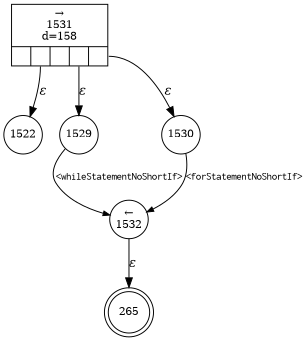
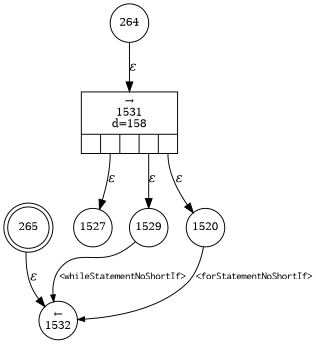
node "264": added
node "1522": label "1522" -> "1527"
node "1530": label "1530" -> "1520"
edge "← 1532" -> "265": reversed
